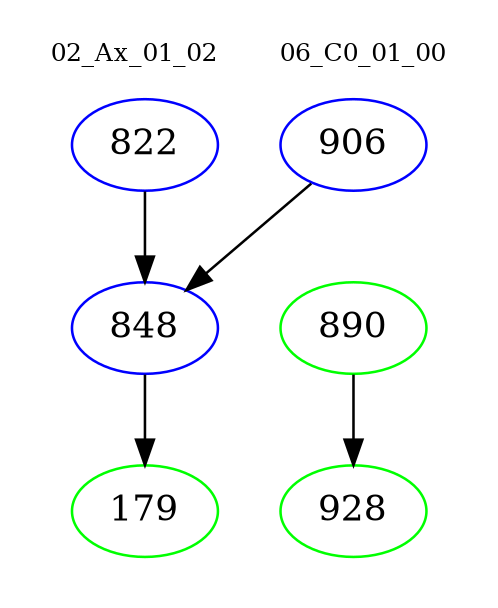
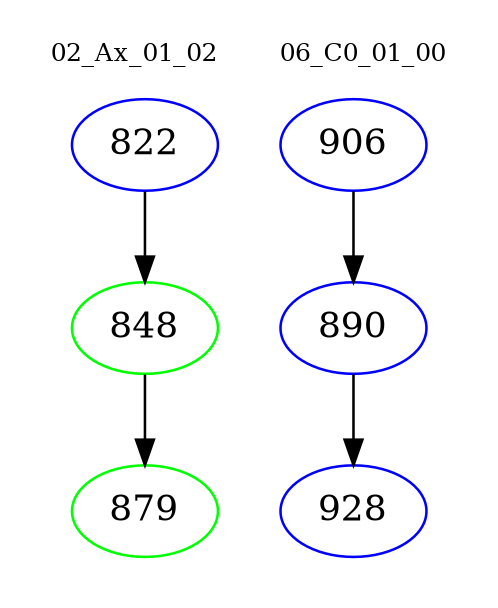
edge "906" -> "848": now "906" -> "890"
node "848": color blue -> green
node "890": color green -> blue
node "179": label "179" -> "879"
node "928": color green -> blue
